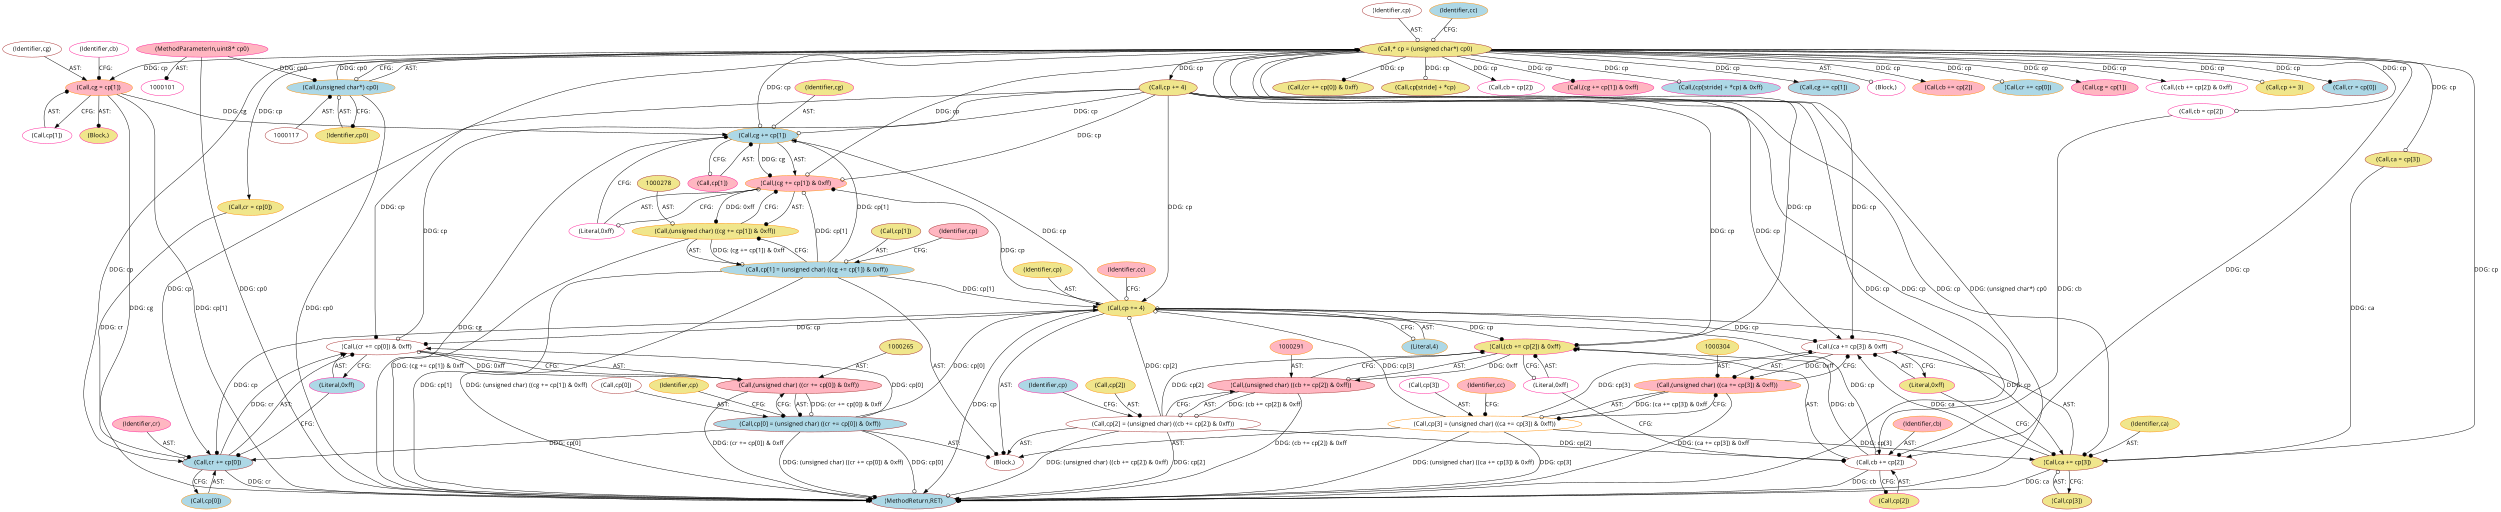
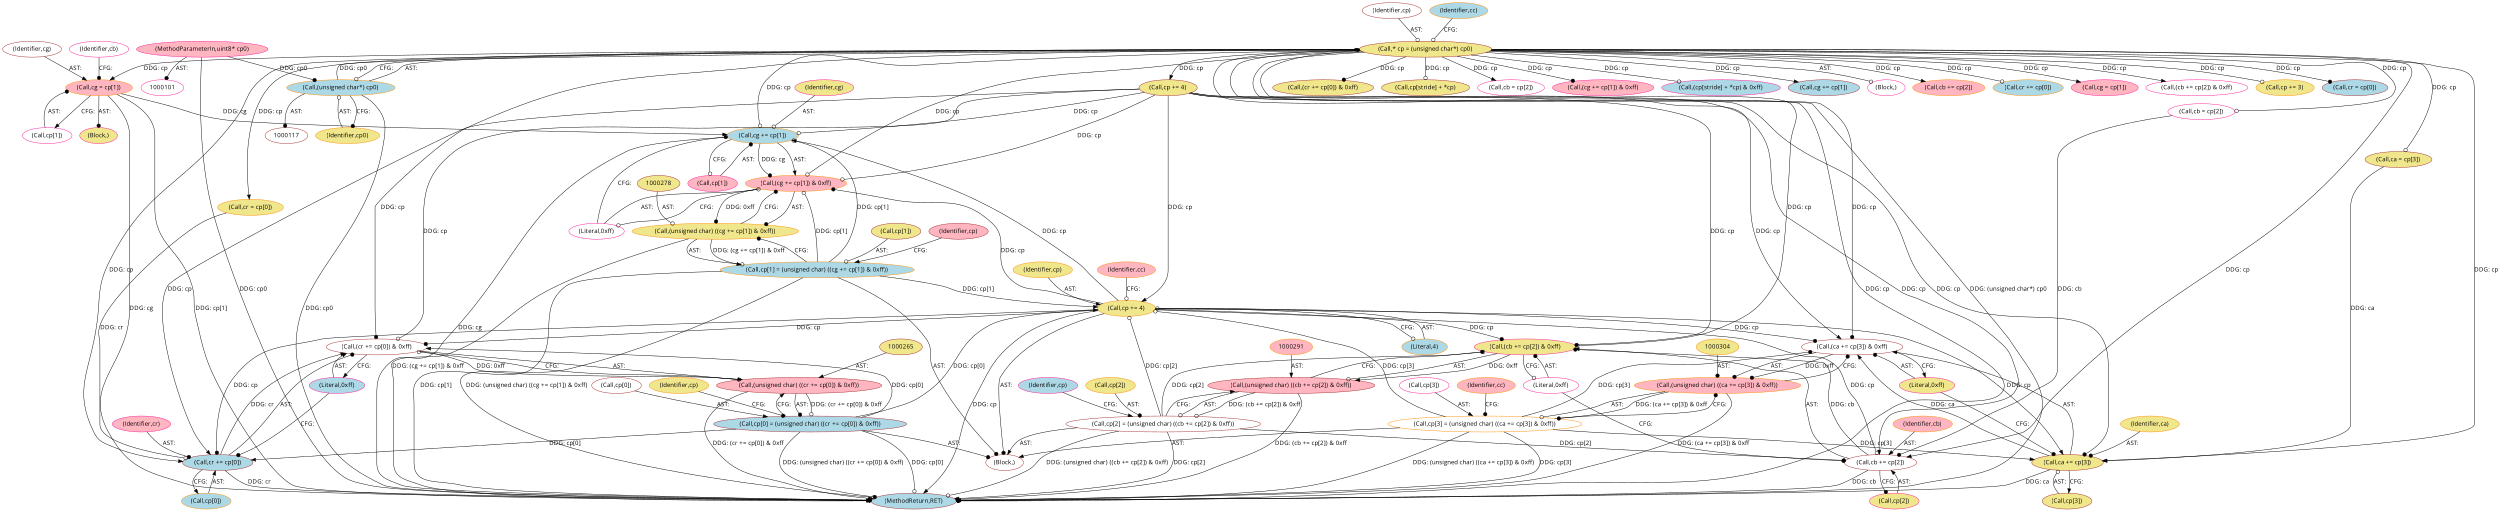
edge "1000117" -> "(Call,(unsigned char*) cp0)": reversed
